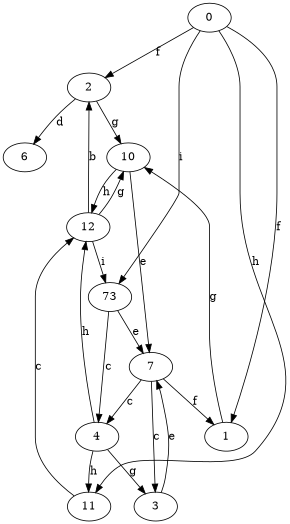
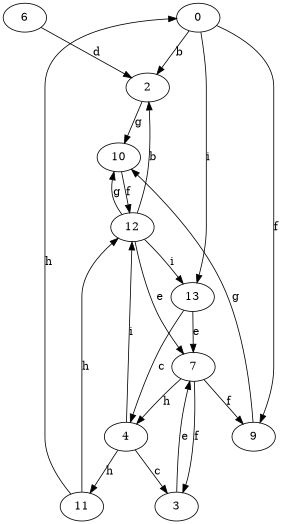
edge "0" -> "2": label "f" -> "b"
edge "2" -> "6": reversed
edge "10" -> "12": label "h" -> "f"
edge "10" -> "7": now "12" -> "7"
node "73": label "73" -> "13"
edge "0" -> "11": reversed
edge "4" -> "12": label "h" -> "i"
edge "11" -> "12": label "c" -> "h"
edge "7" -> "4": label "c" -> "h"
edge "7" -> "3": label "c" -> "f"
node "1": label "1" -> "9"
edge "4" -> "3": label "g" -> "c"
